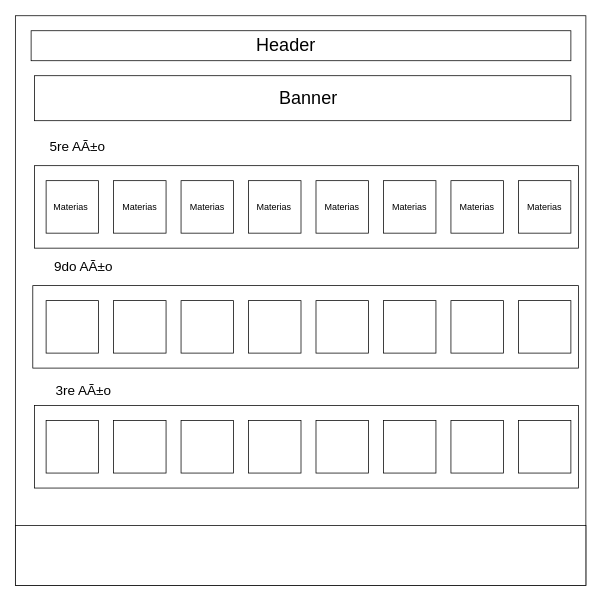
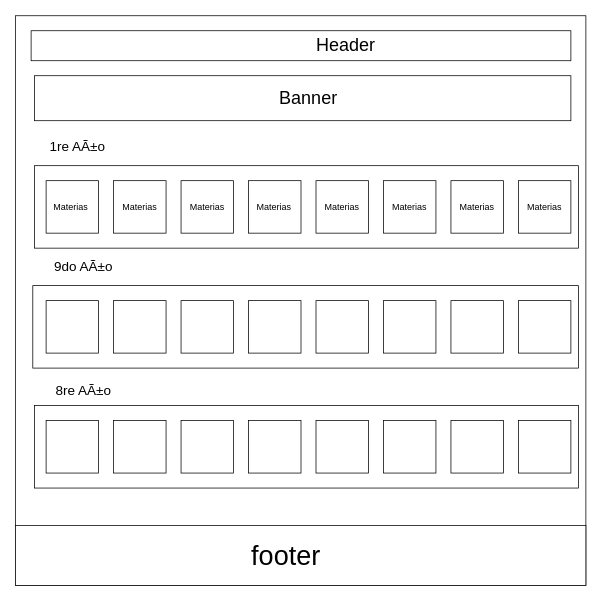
node "Header": moved (286, 45) -> (346, 45)
node "5re AÃ±o": label "5re AÃ±o" -> "1re AÃ±o"
node "3re AÃ±o": label "3re AÃ±o" -> "8re AÃ±o"
node "footer": added
